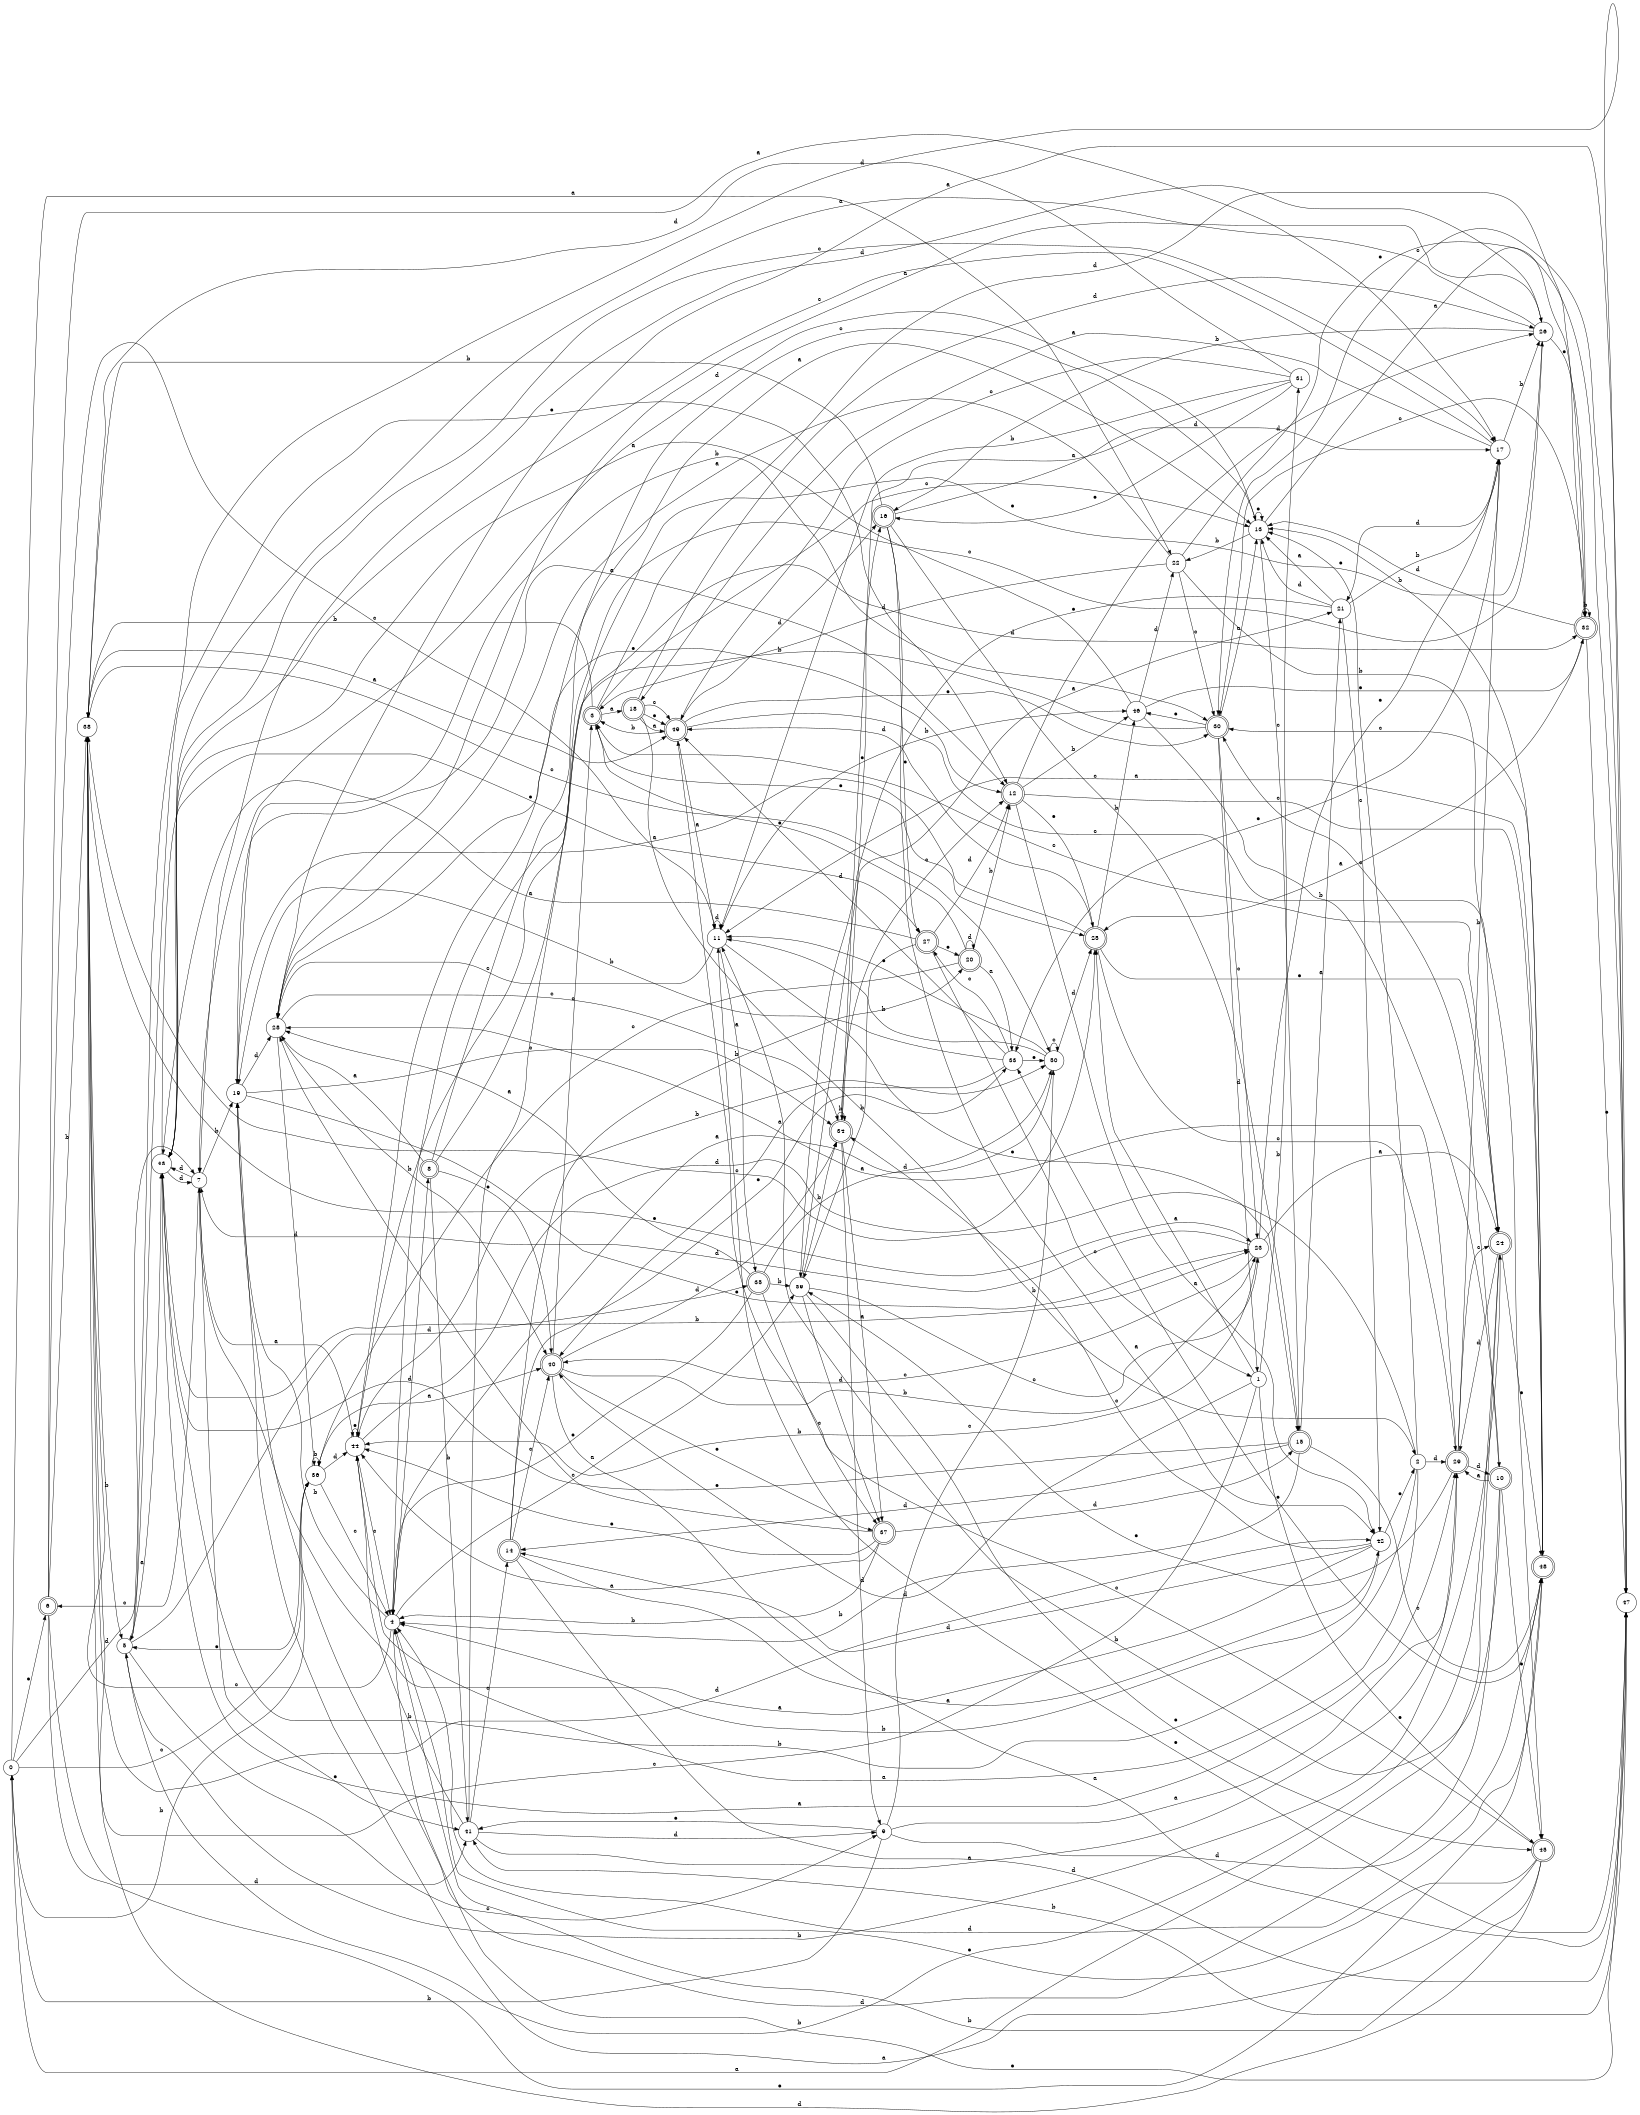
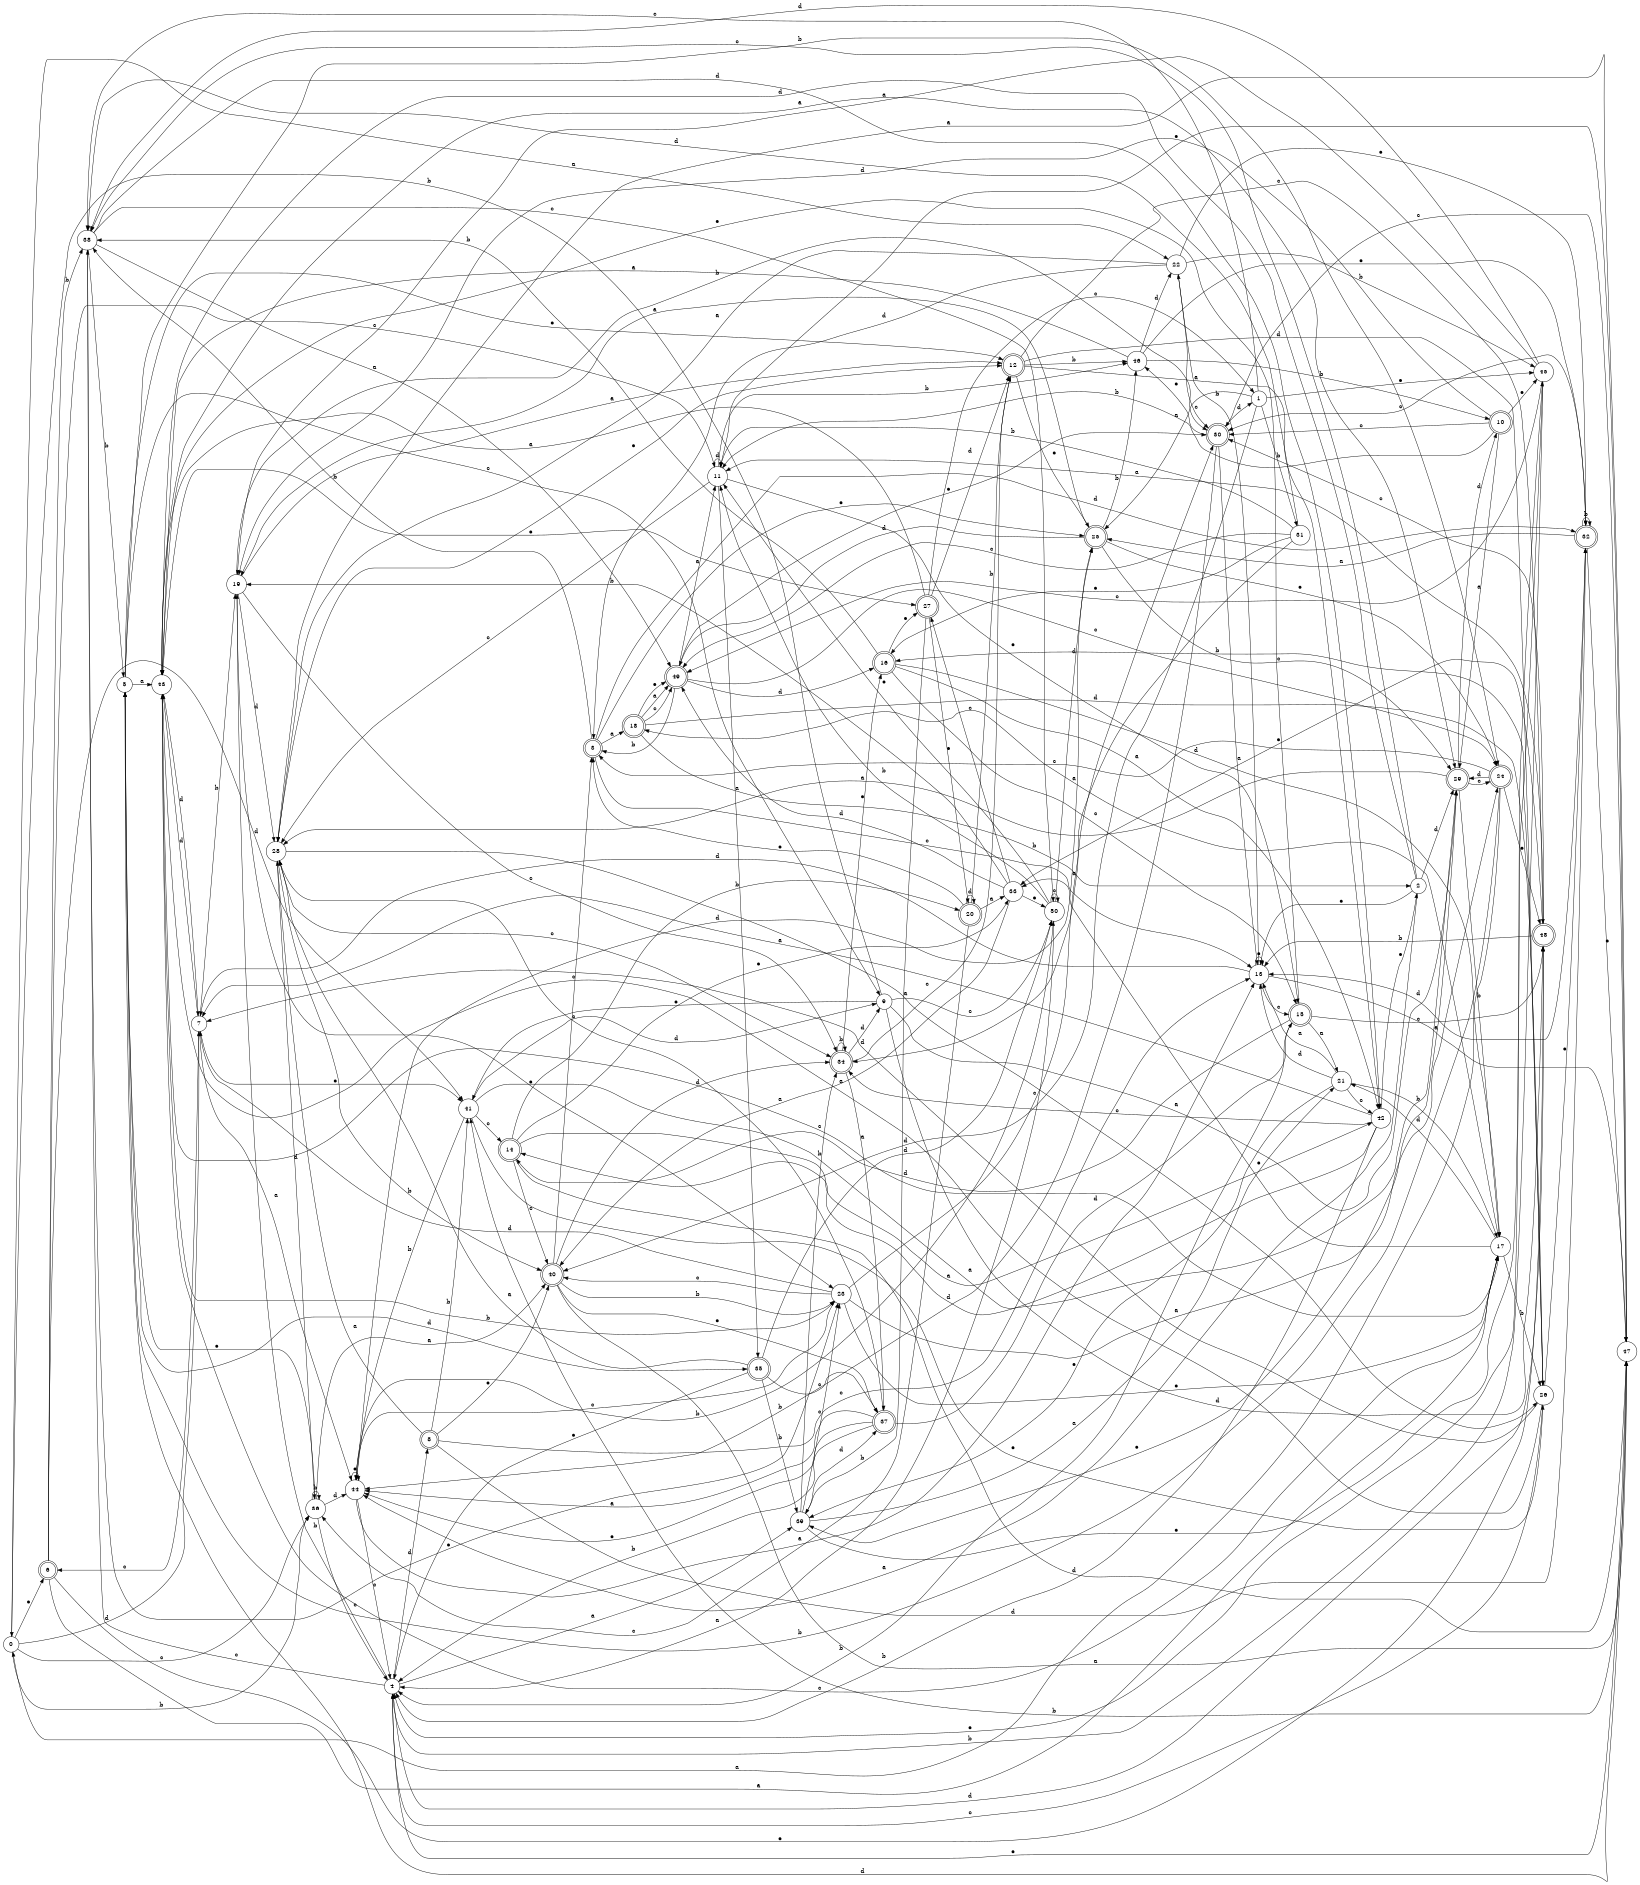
edge "30" -> "23": reversed
edge "23" -> "44": label "b" -> "c"
edge "2" -> "43": label "b" -> "d"
node "45": shape doublecircle -> circle
